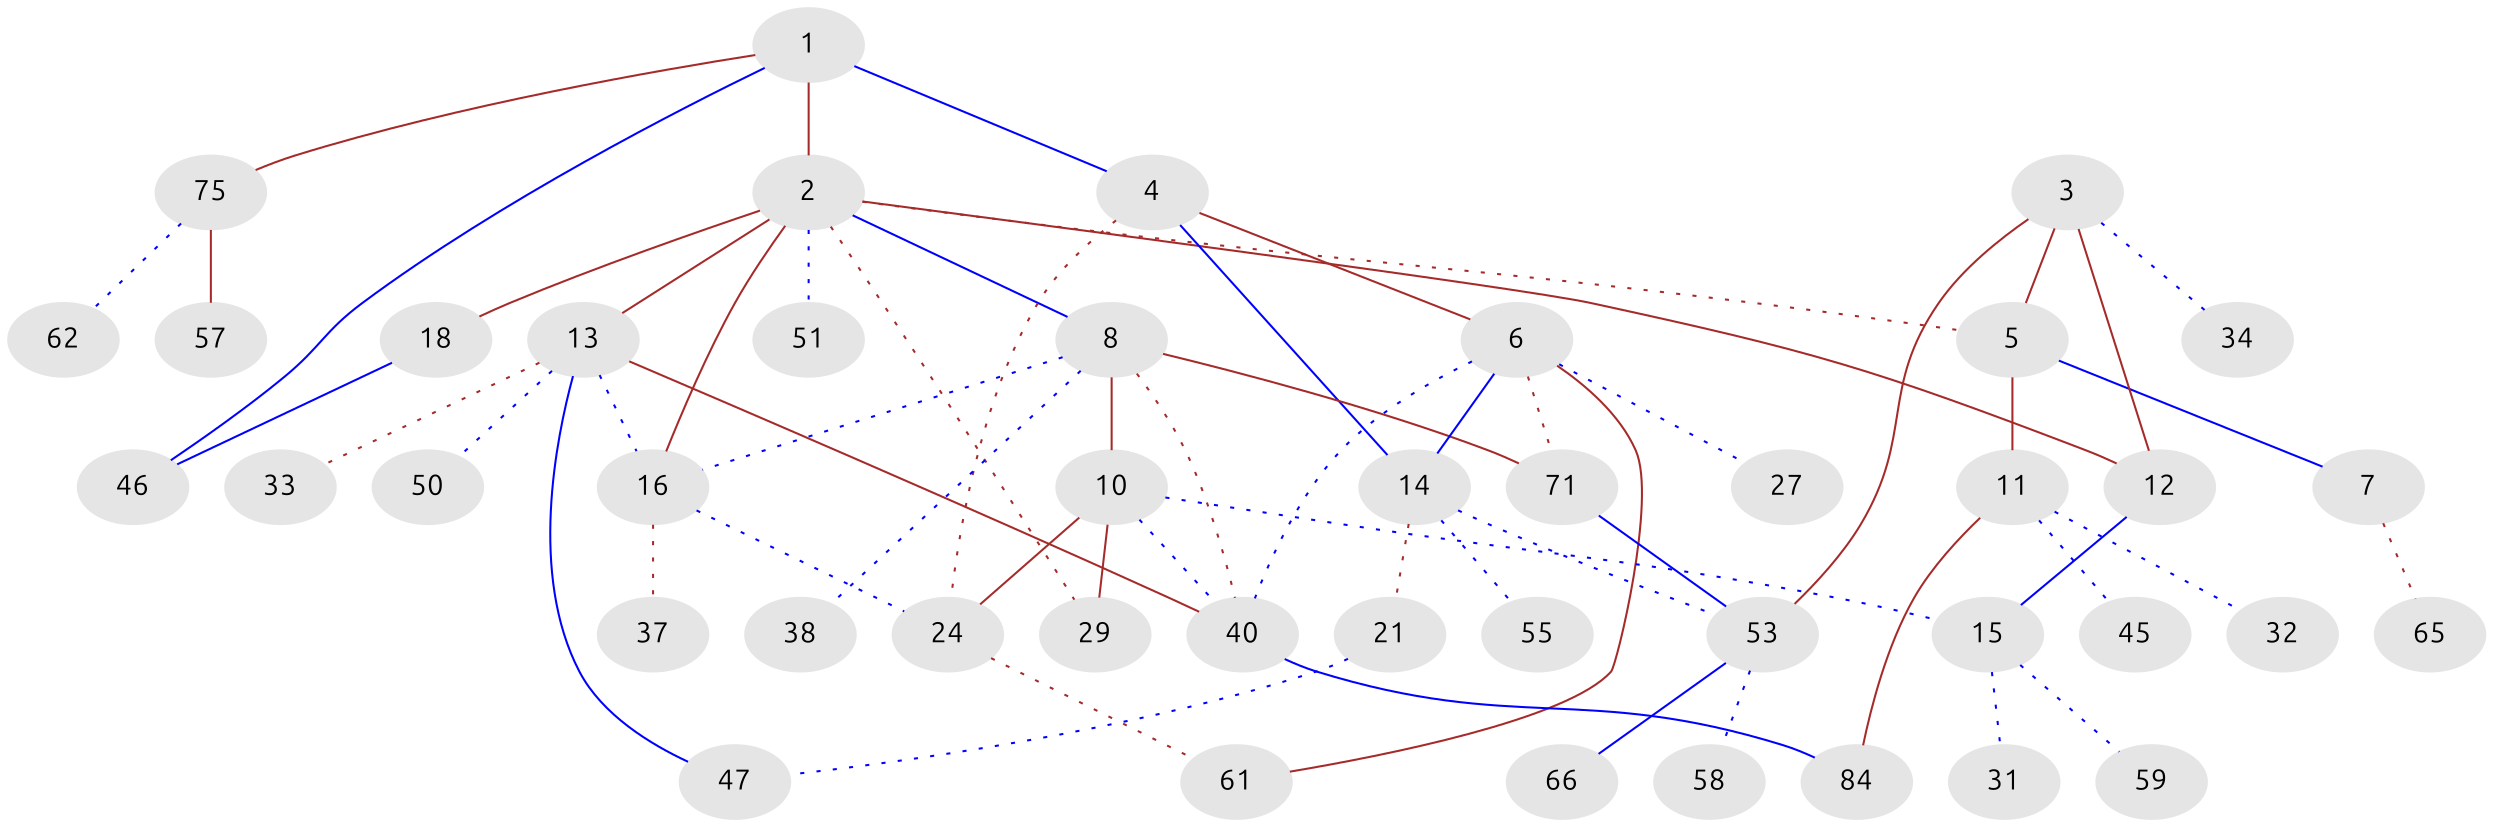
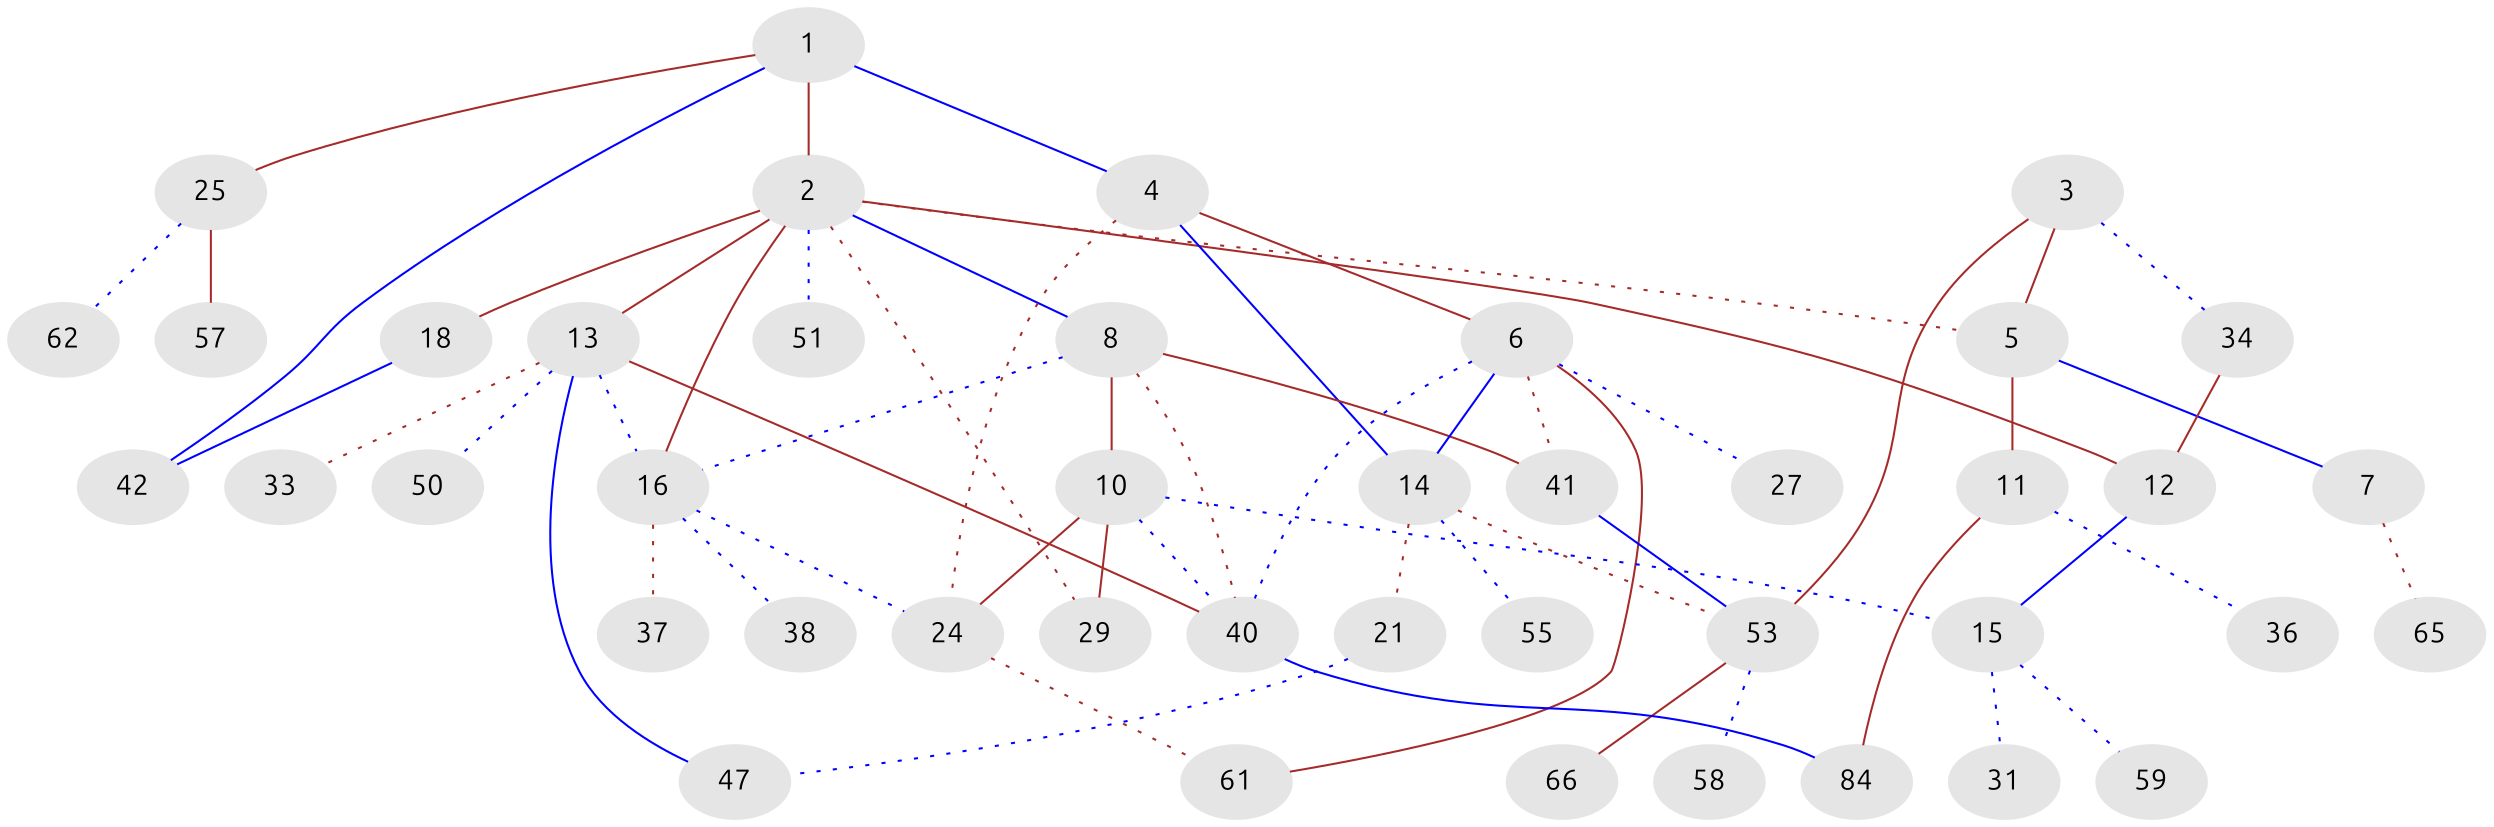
node "75": label "75" -> "25"
edge "3" -- "12": now "34" -- "12"
node "46": label "46" -> "42"
edge "8" -- "38": now "16" -- "38"
node "71": label "71" -> "41"
edge "14" -- "53": color blue -> brown
node "45": removed
node "32": label "32" -> "36"
edge "53" -- "66": color blue -> brown
